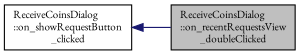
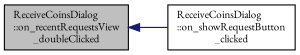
edge "ReceiveCoinsDialog ::on_recentRequestsView _doubleClicked" -> "ReceiveCoinsDialog ::on_showRequestButton _clicked": reversed
